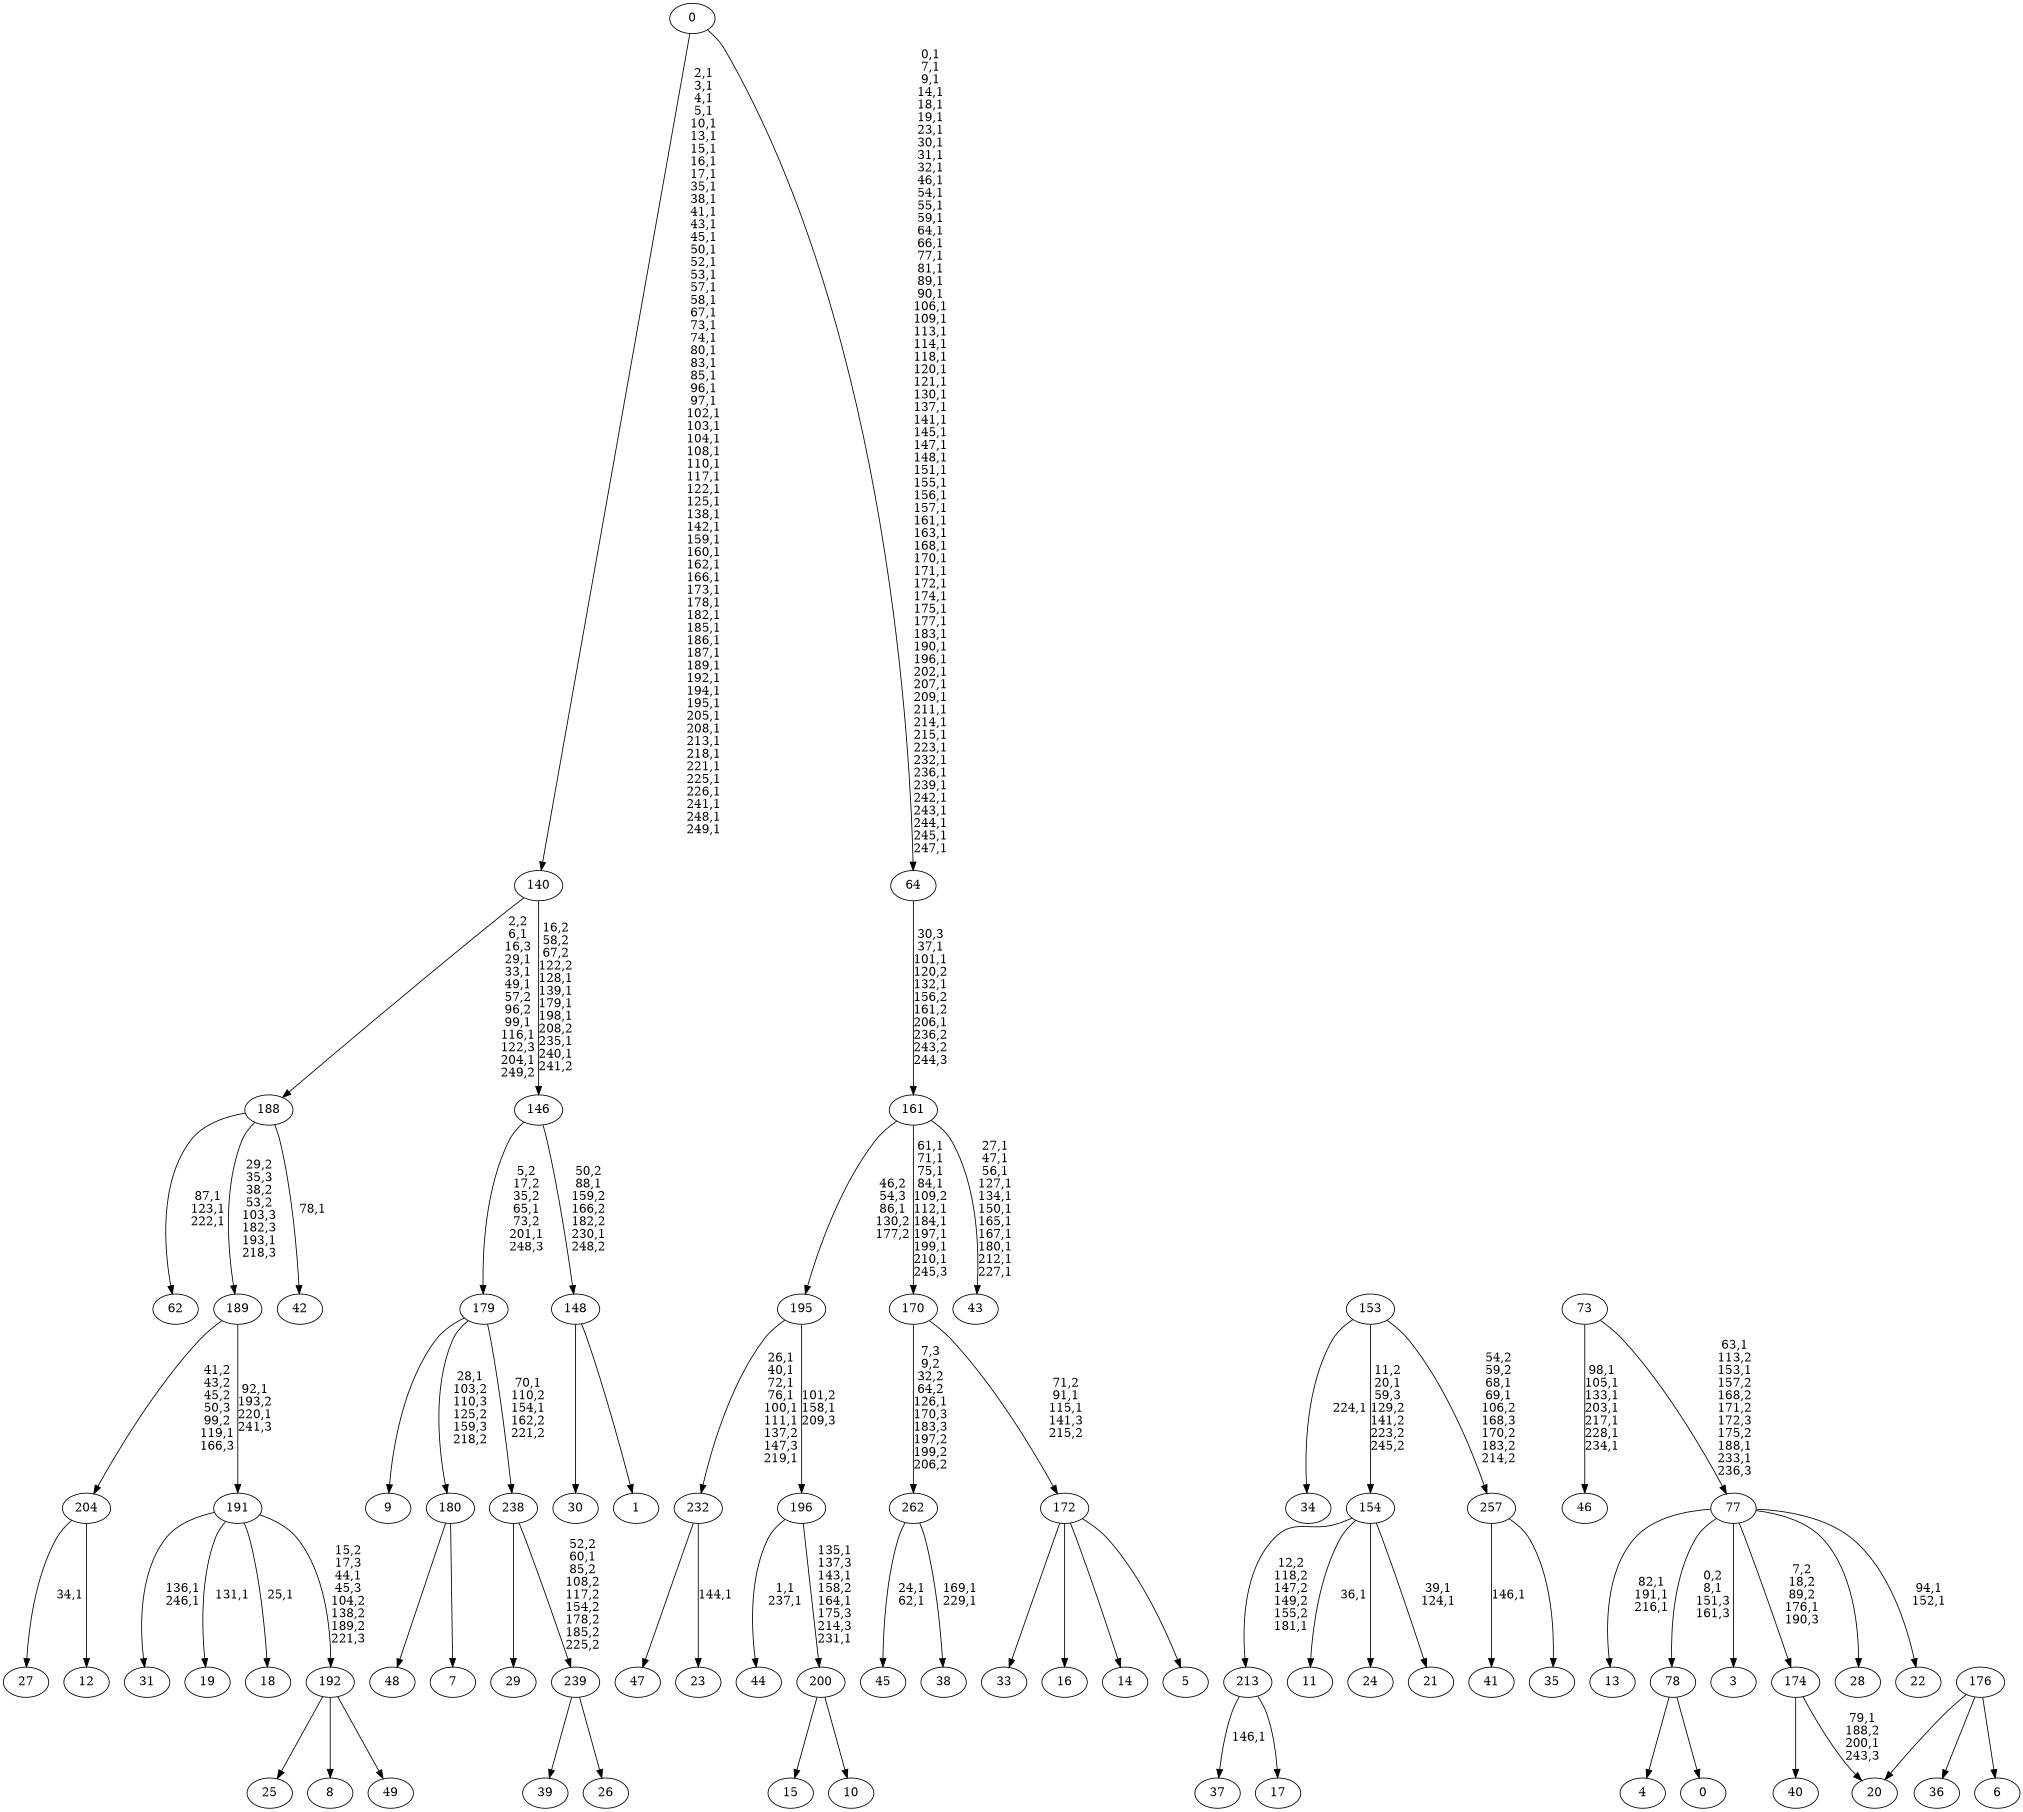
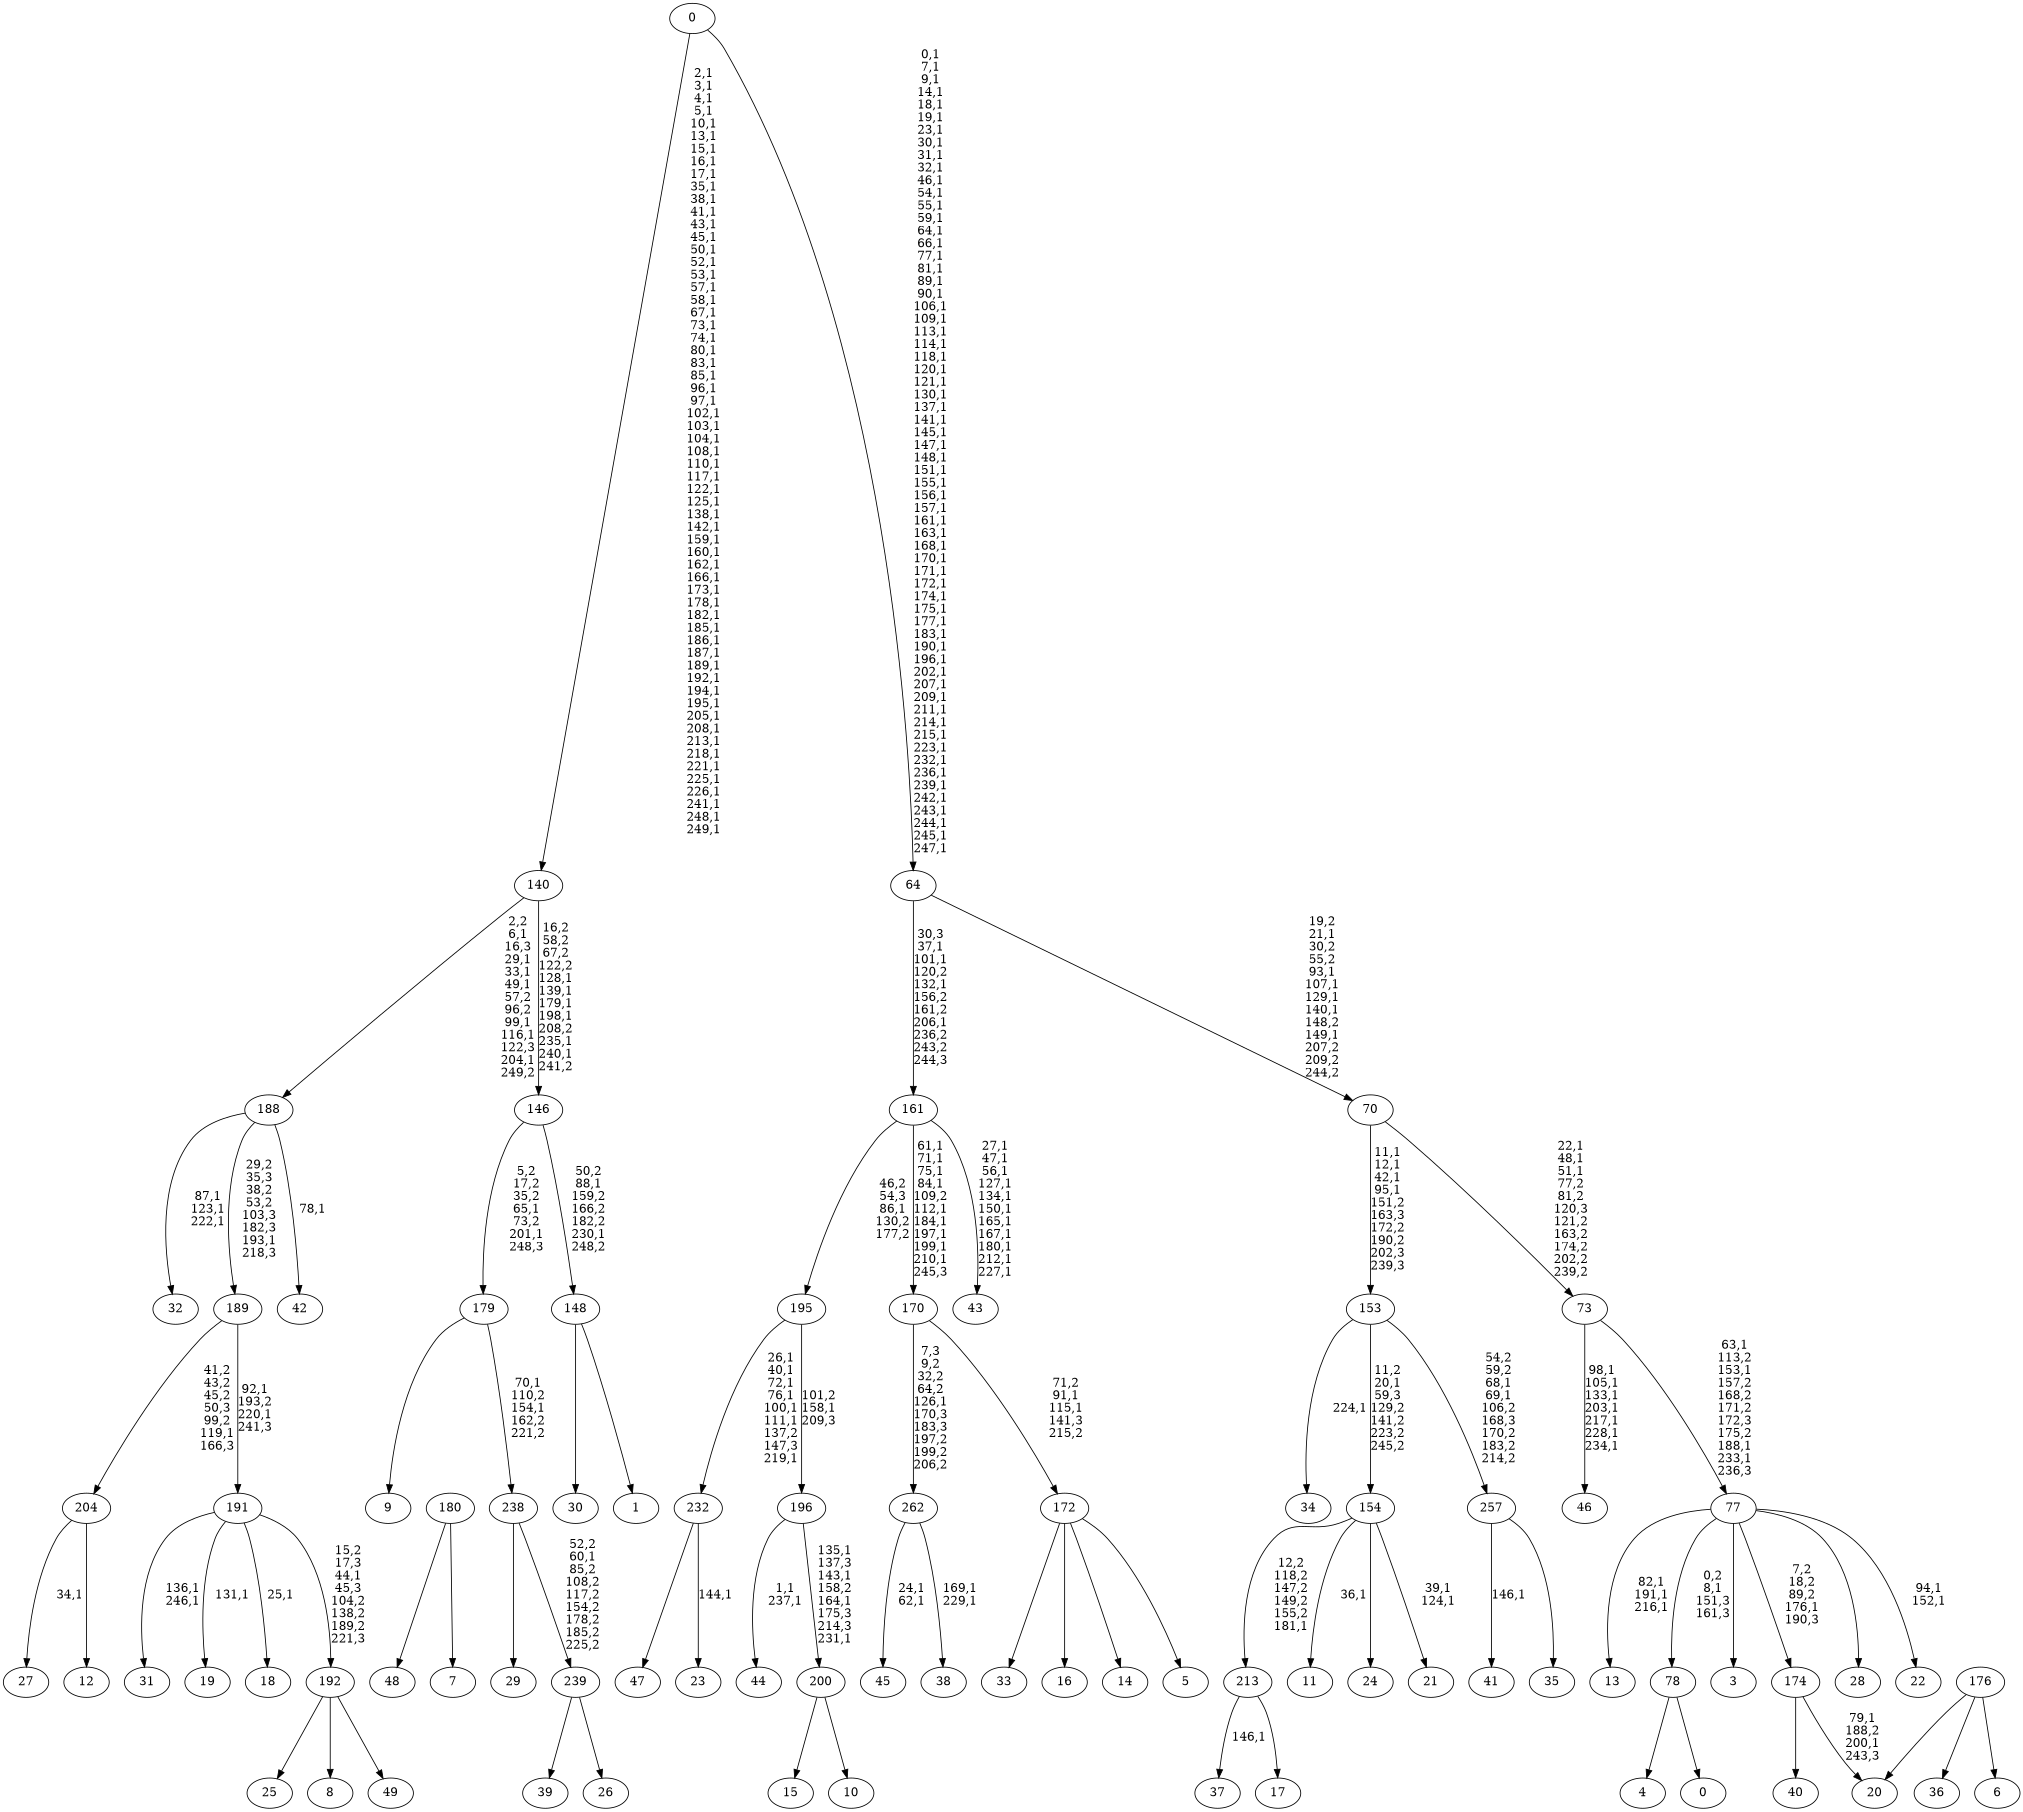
node "70": added
node "62": label "62" -> "32"
edge "179" -> "180": removed, label "28,1 103,2 110,3 125,2 159,3 218,2"
